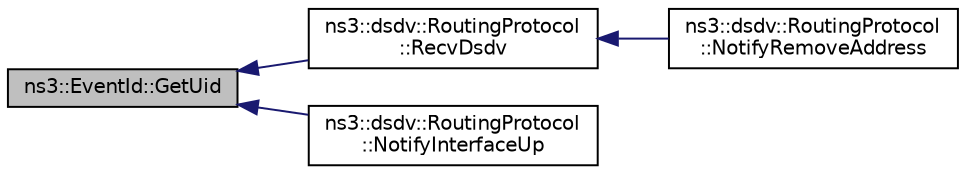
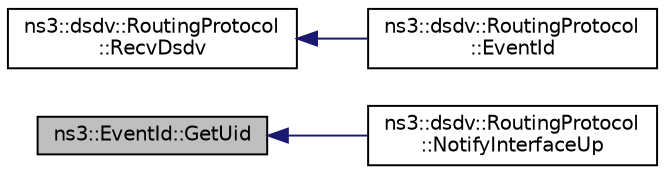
node "ns3::dsdv::RoutingProtocol ::NotifyRemoveAddress": label "ns3::dsdv::RoutingProtocol ::NotifyRemoveAddress" -> "ns3::dsdv::RoutingProtocol ::EventId"
edge "ns3::dsdv::RoutingProtocol ::RecvDsdv" -> "ns3::EventId::GetUid": removed
